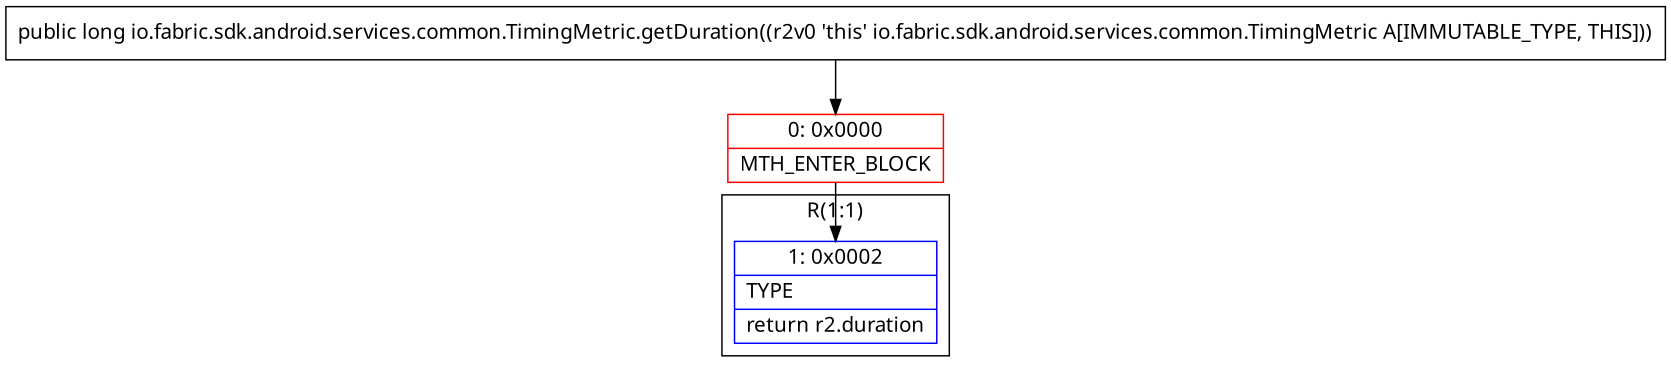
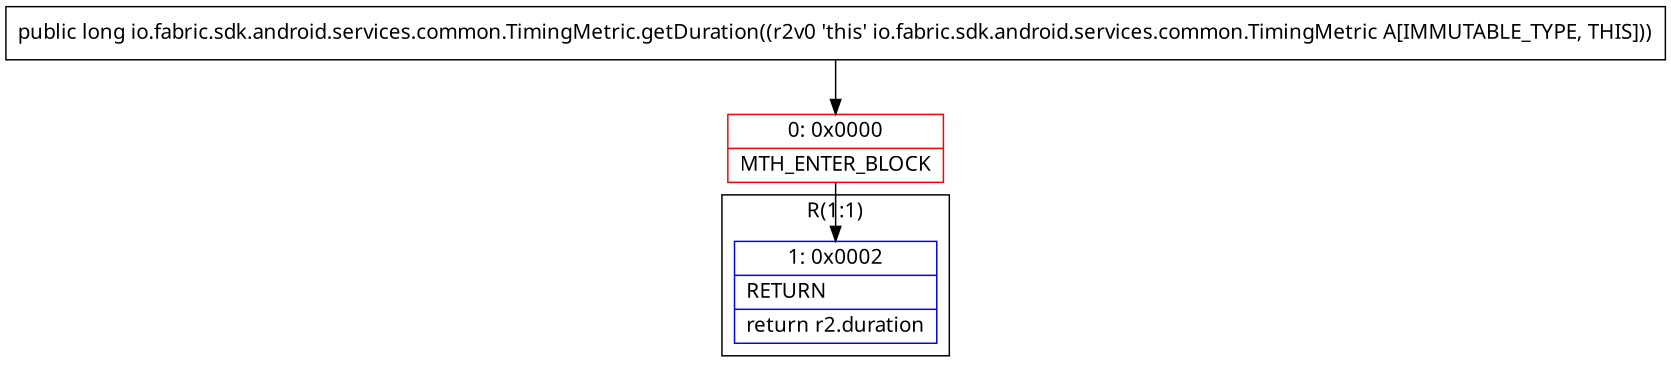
node "1: 0x0002": text "TYPE" -> "RETURN"
